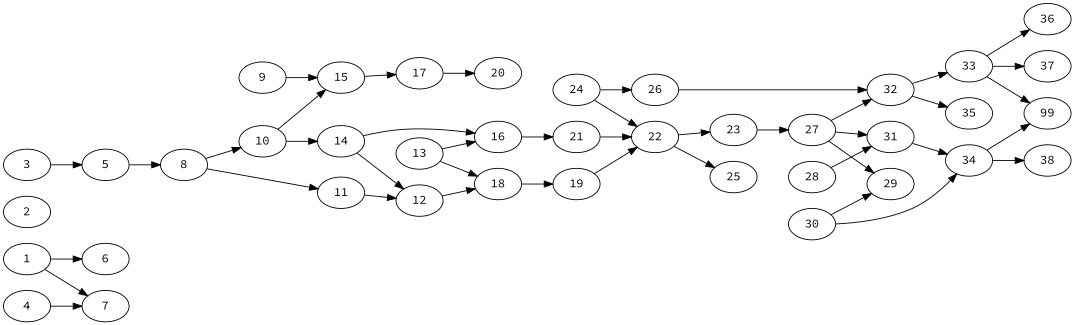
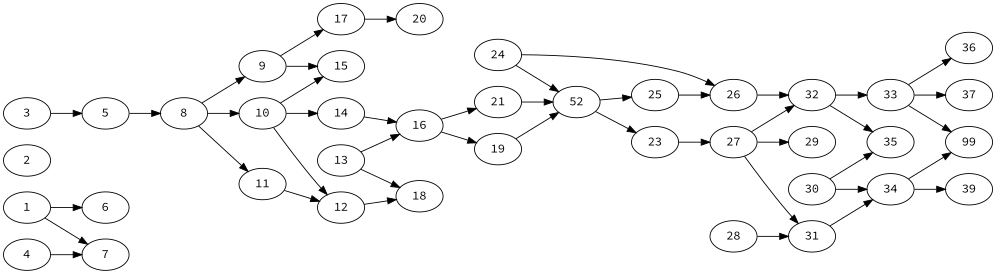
edge "15" -> "17": now "9" -> "17"
edge "8" -> "9": added
edge "25" -> "26": added
node "22": label "22" -> "52"
node "38": label "38" -> "39"
edge "14" -> "12": now "10" -> "12"
edge "18" -> "19": now "16" -> "19"
edge "30" -> "29": now "30" -> "35"
